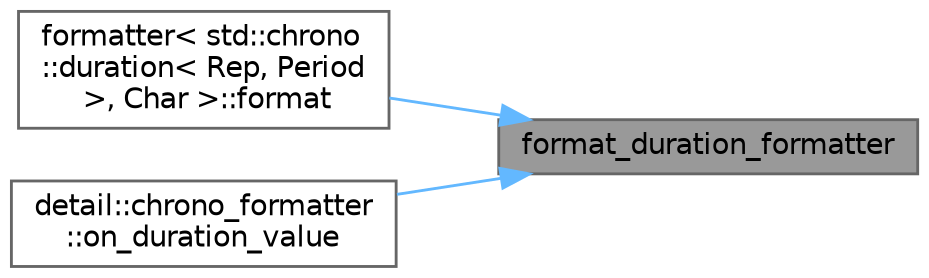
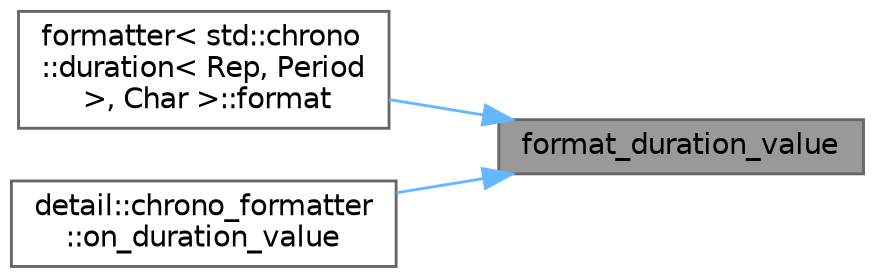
node "format_duration_formatter": label "format_duration_formatter" -> "format_duration_value"
